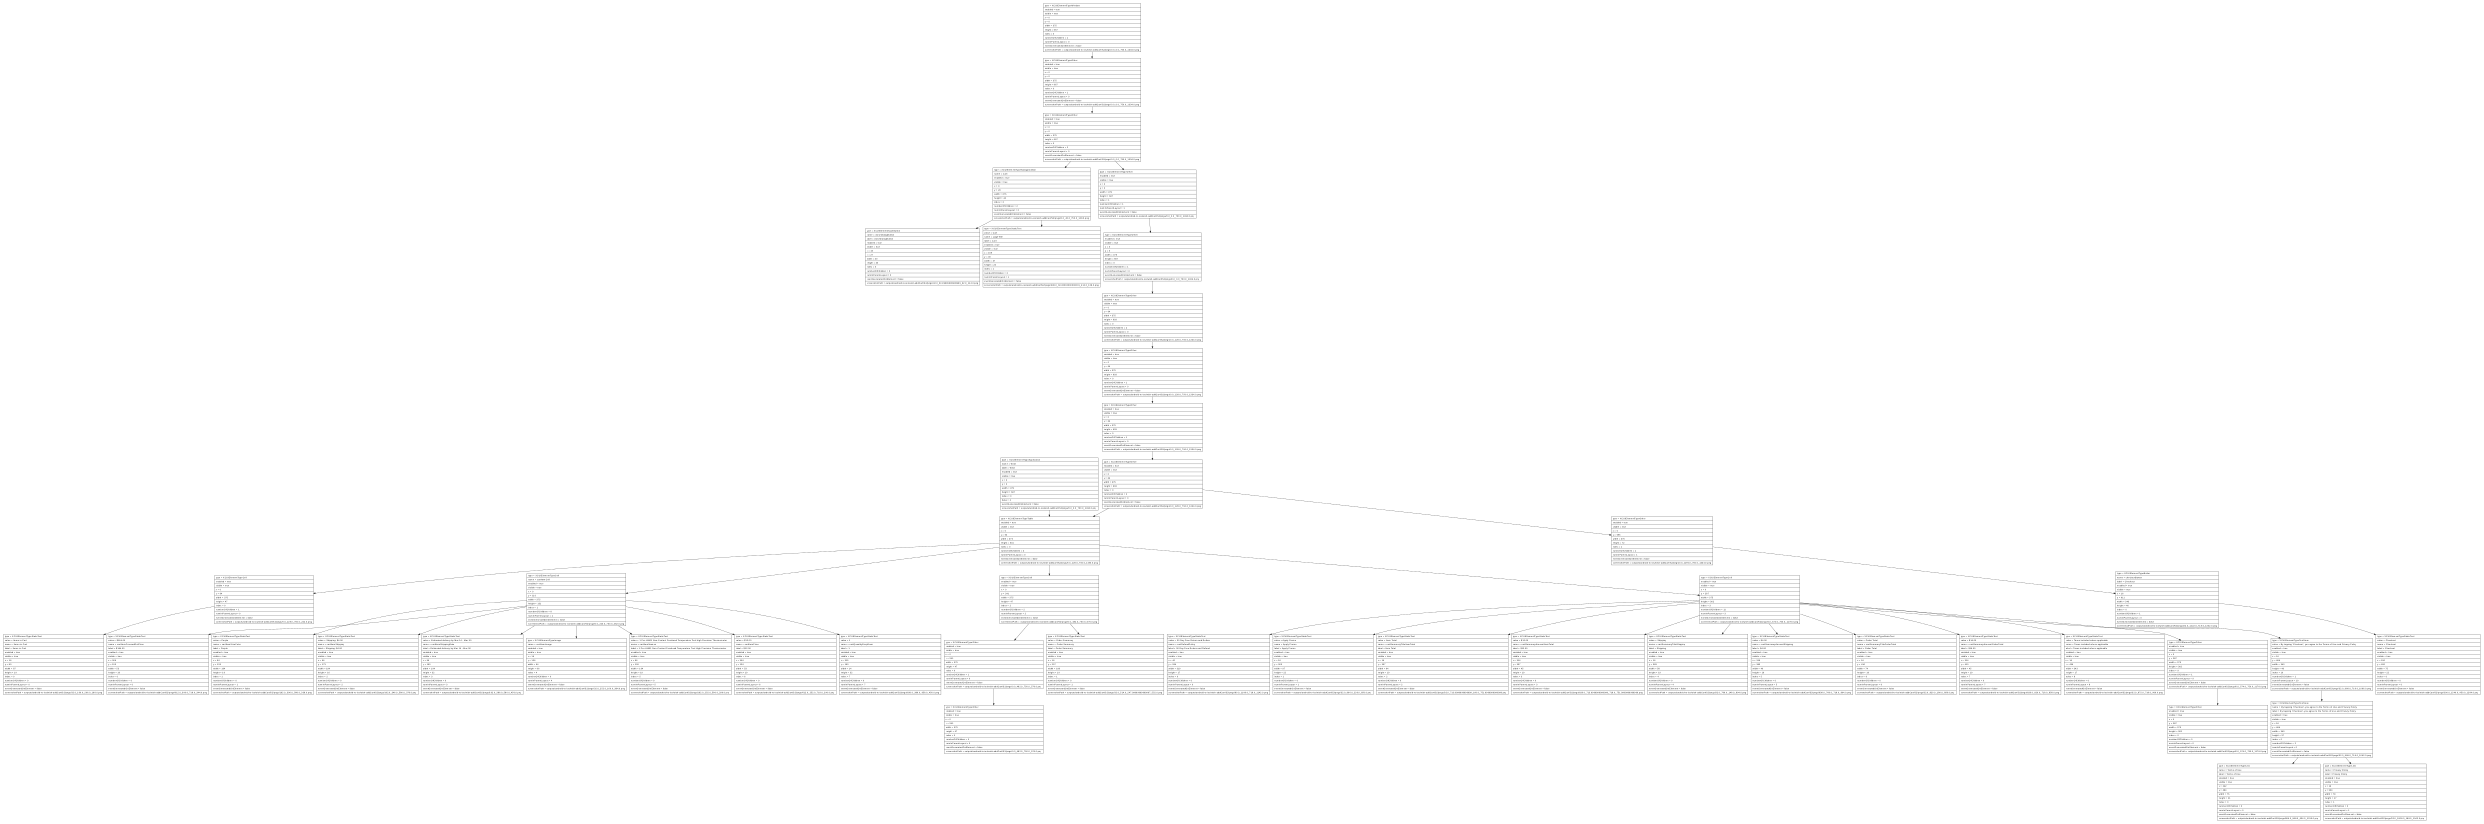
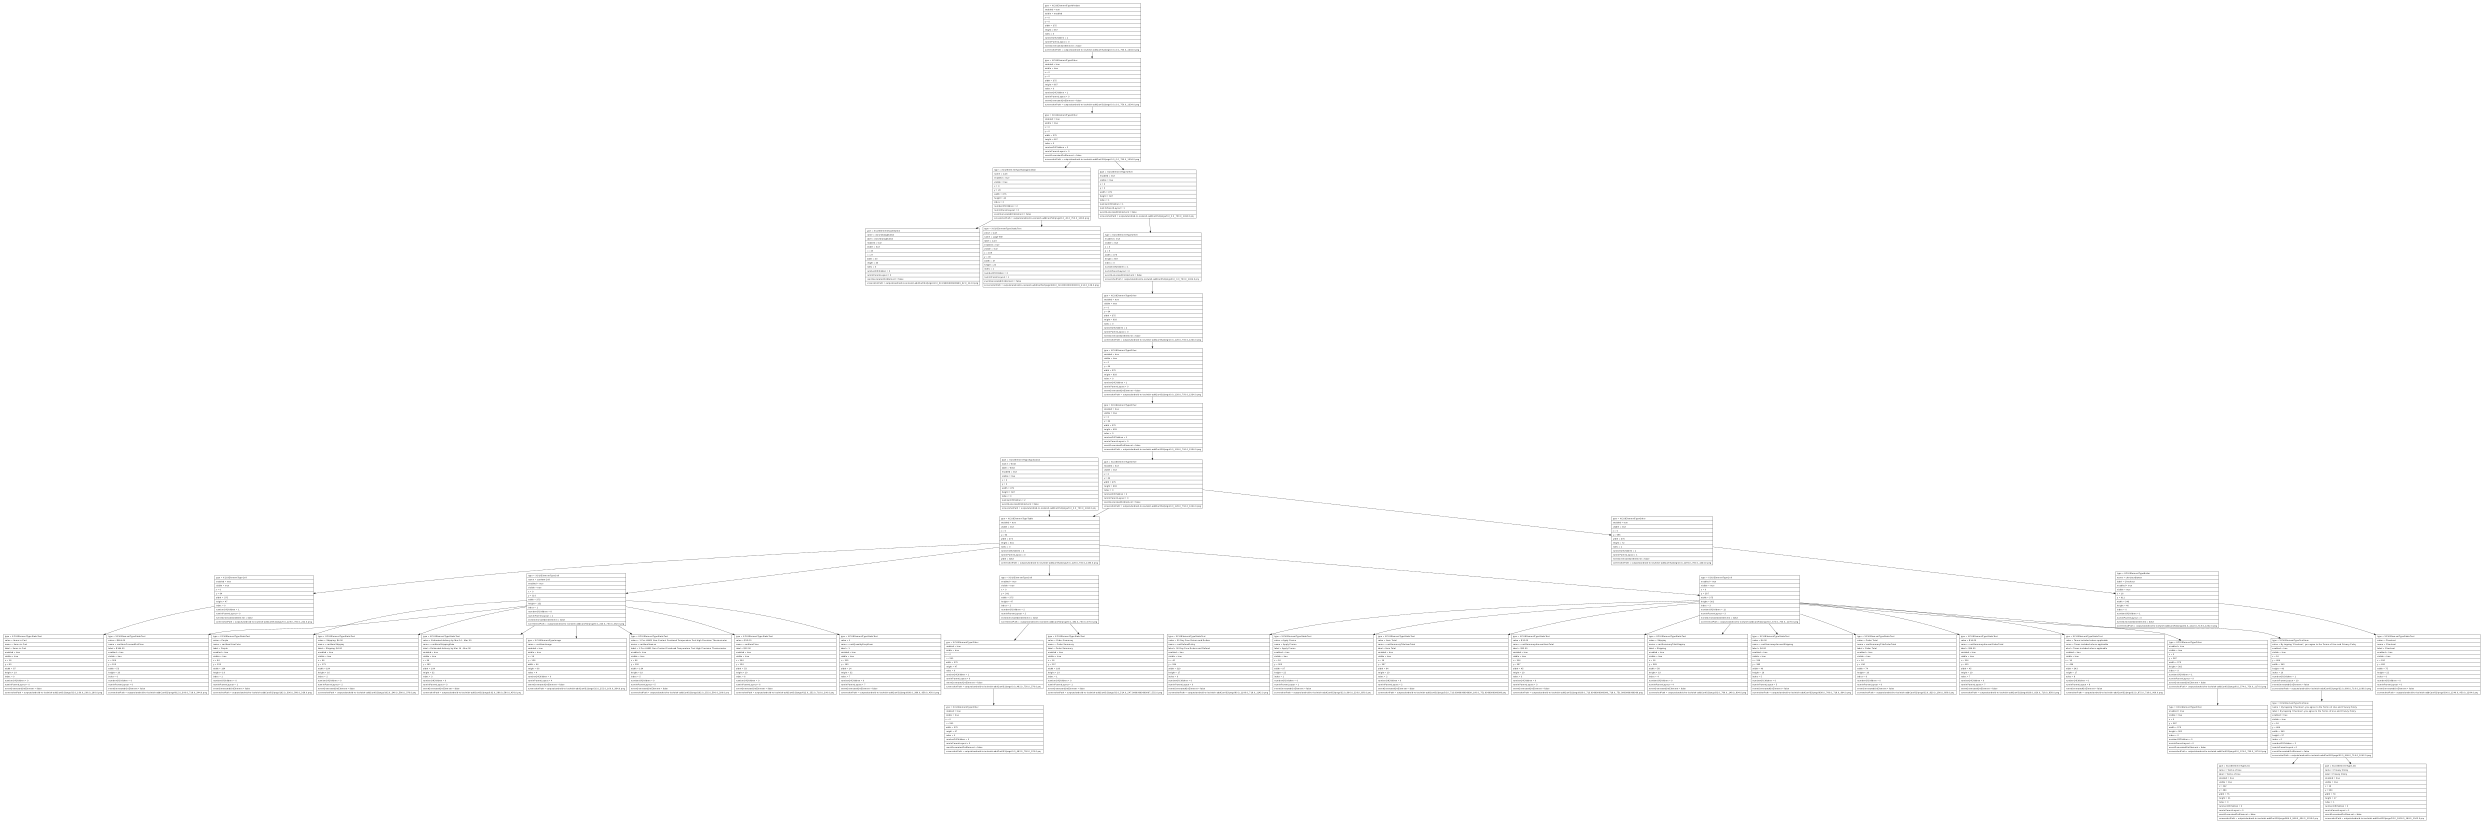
node "type = XCUIElementTypeWindow": text "visible = true" -> "visible = enabled"
node "type = XCUIElementTypeApplication": text "false = 2" -> "numberOfChildren = 2"
node "type = XCUIElementTypeTable": text "eventGeneratedOnElement = false" -> "width = false"
